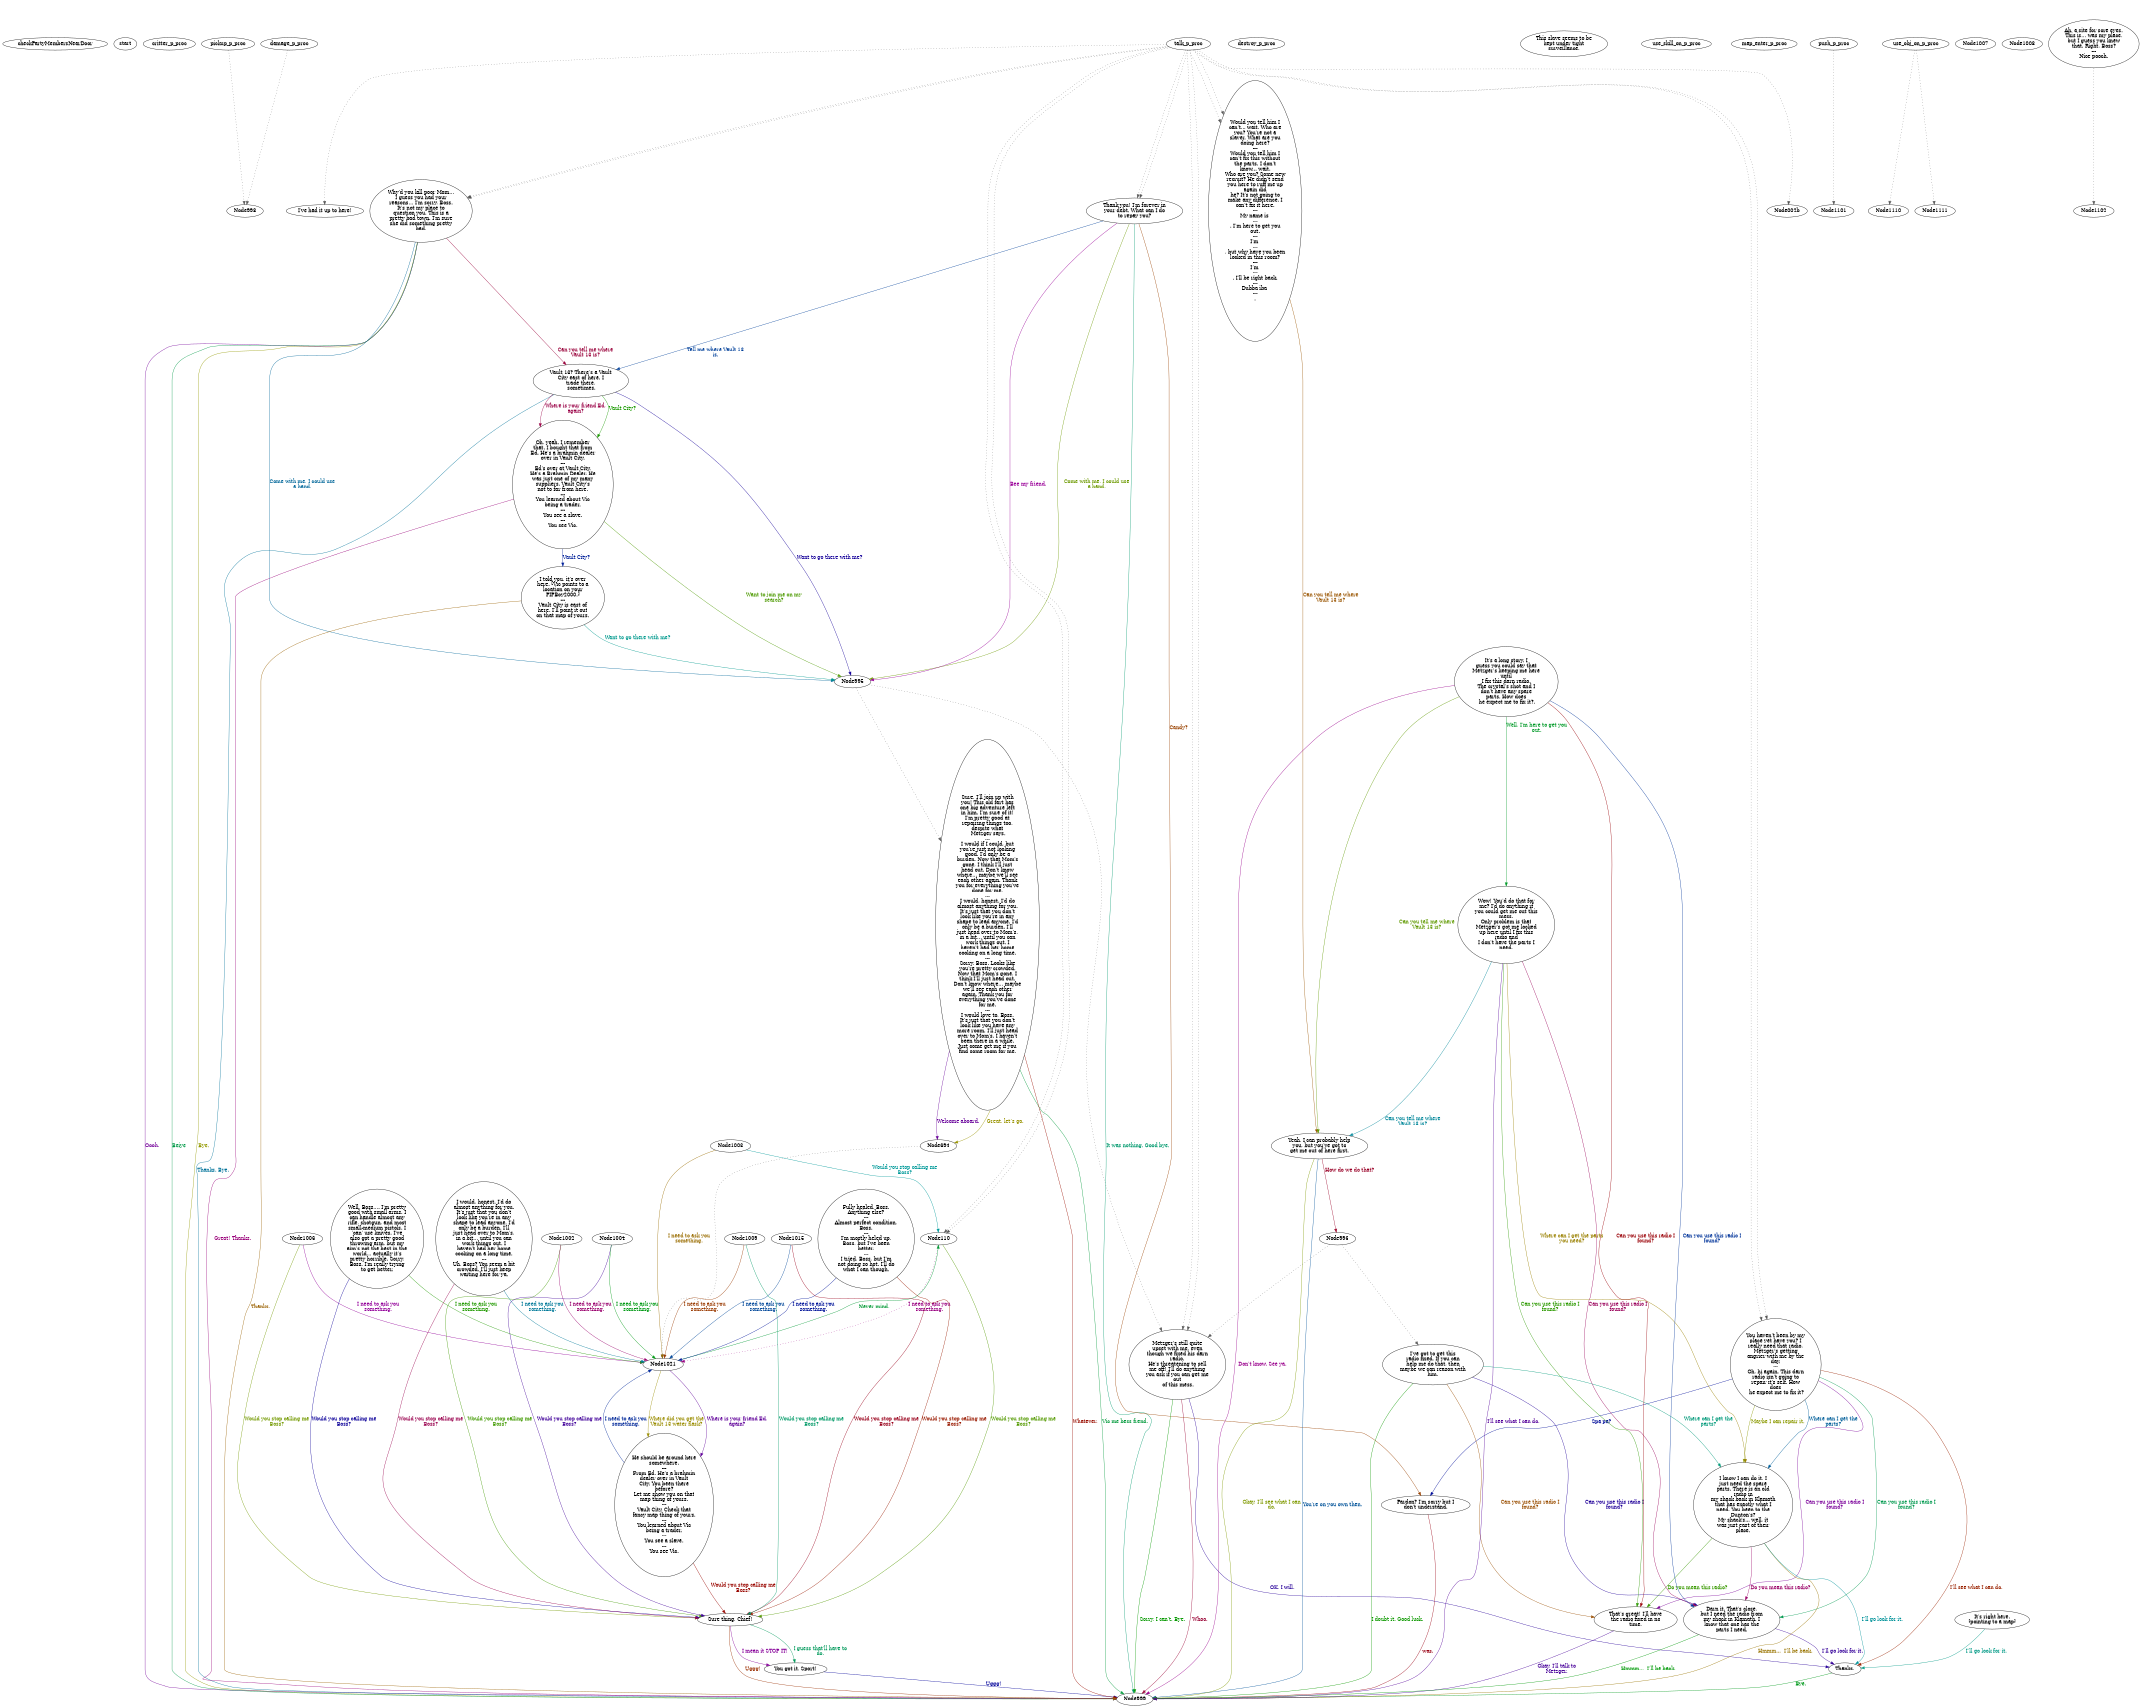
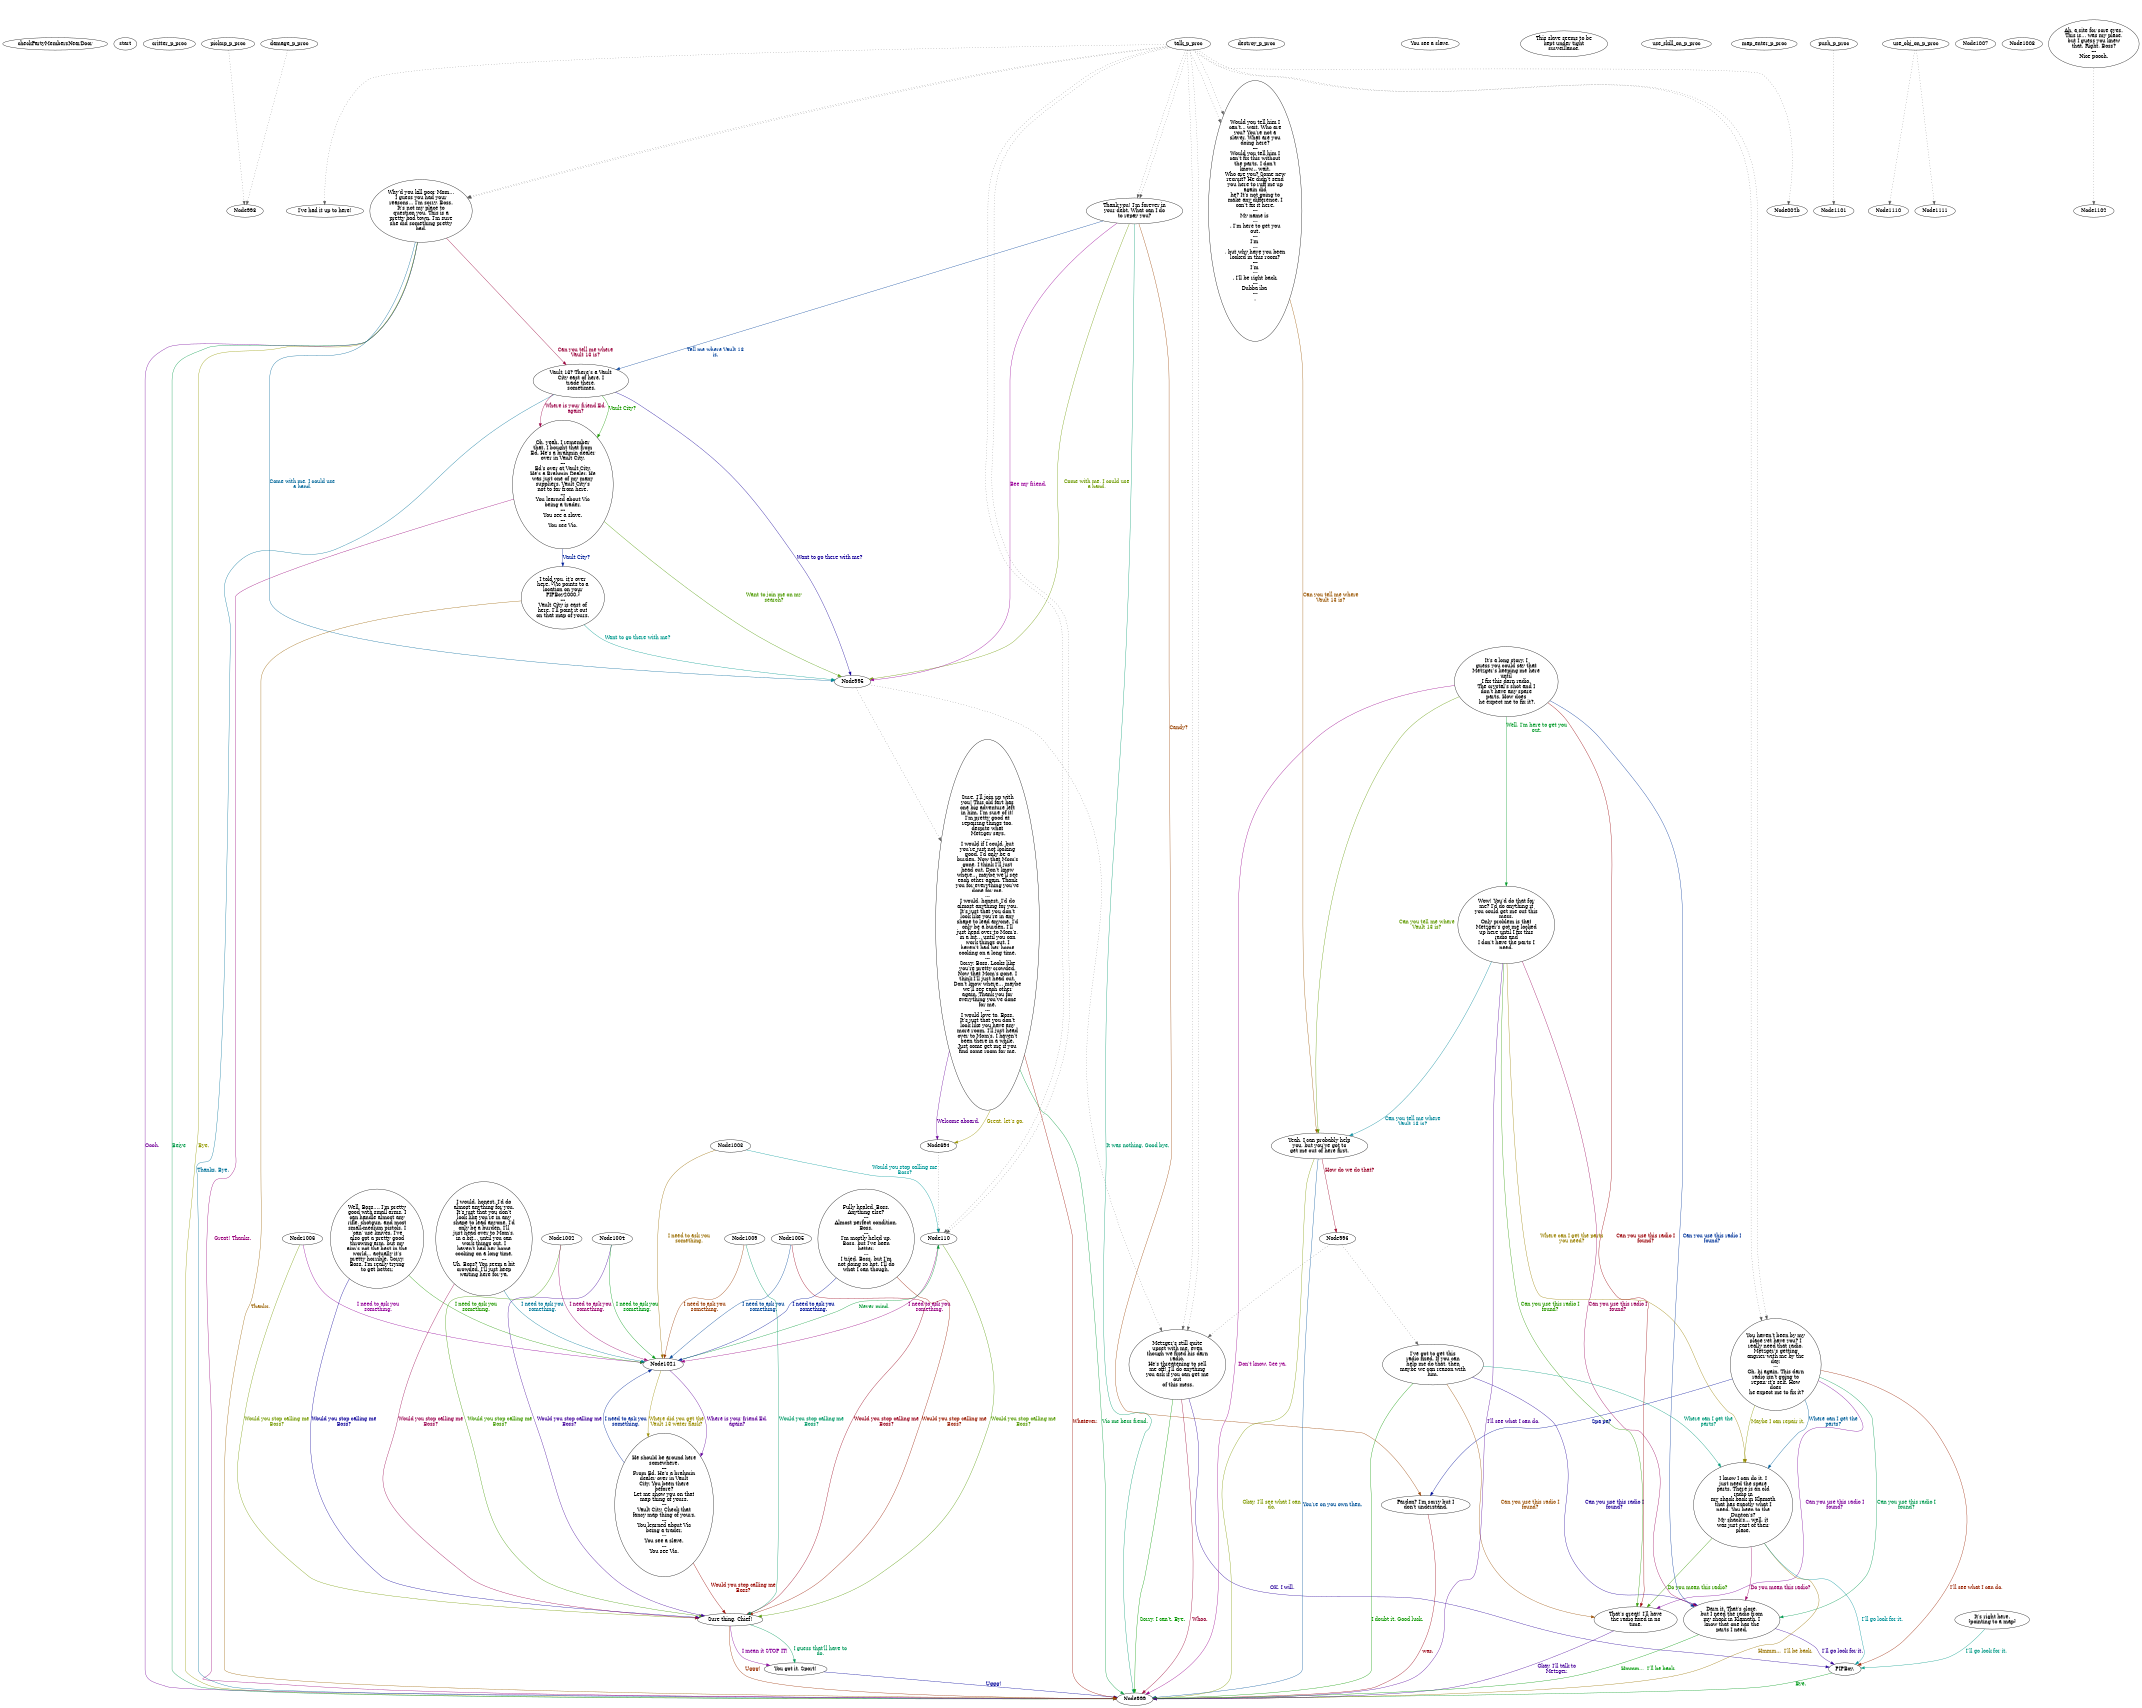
node "You see a slave.": added
edge "Node694" -> "Node1021": now "Node694" -> "Node110"
node "Node1015": label "Node1015" -> "Node1005"
edge "Node110" -> "Node1021": style dotted -> solid
node "Thanks.": label "Thanks." -> "PIPBoy."
